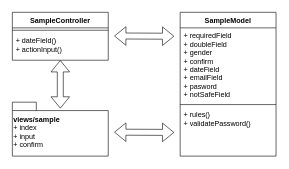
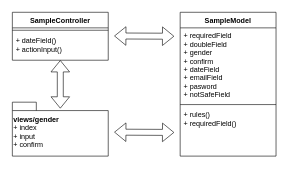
node "+ rules() + validatePassword()": label "+ rules() + validatePassword()" -> "+ rules() + requiredField()"
node "views/sample + index + input + confirm": label "views/sample + index + input + confirm" -> "views/gender + index + input + confirm"
